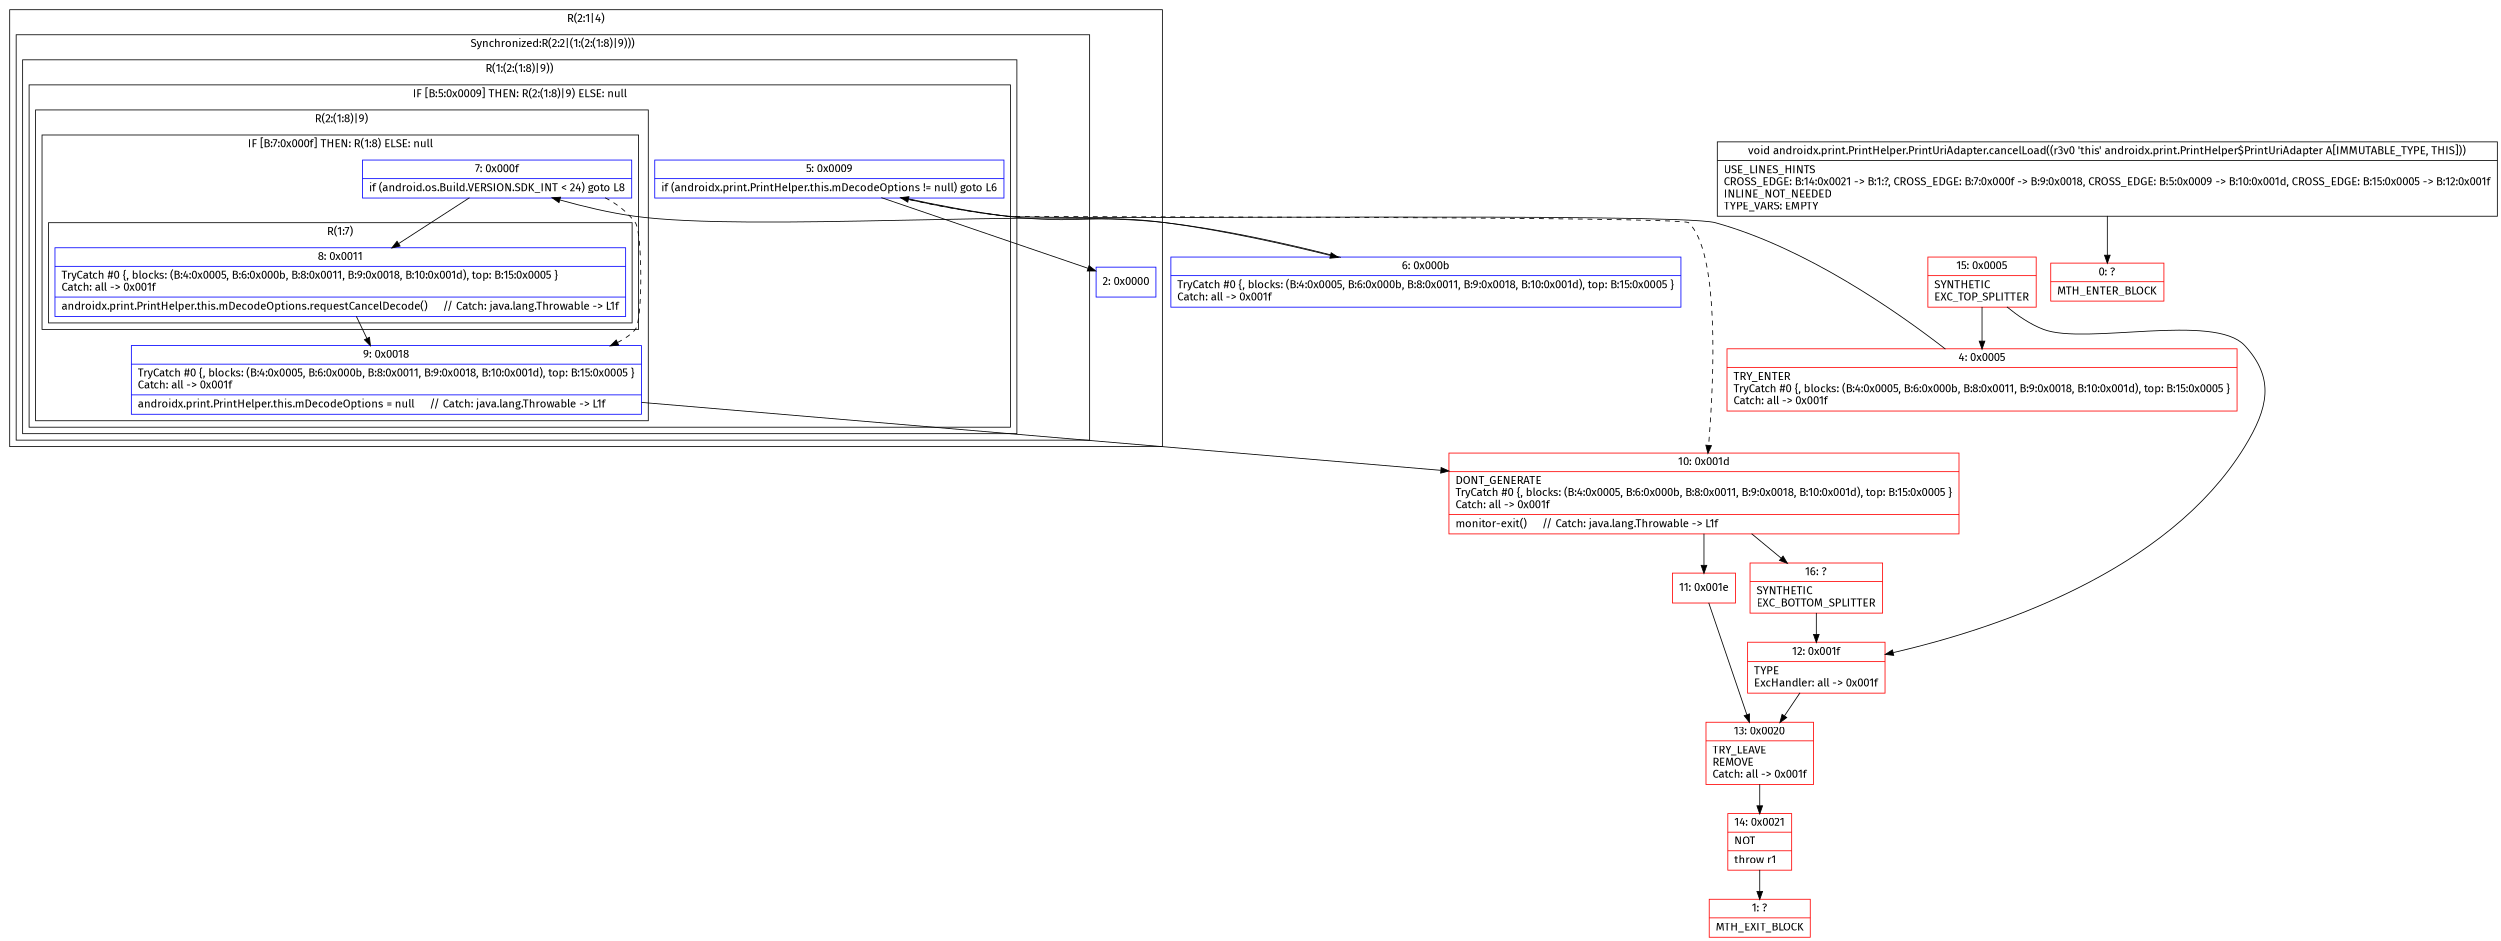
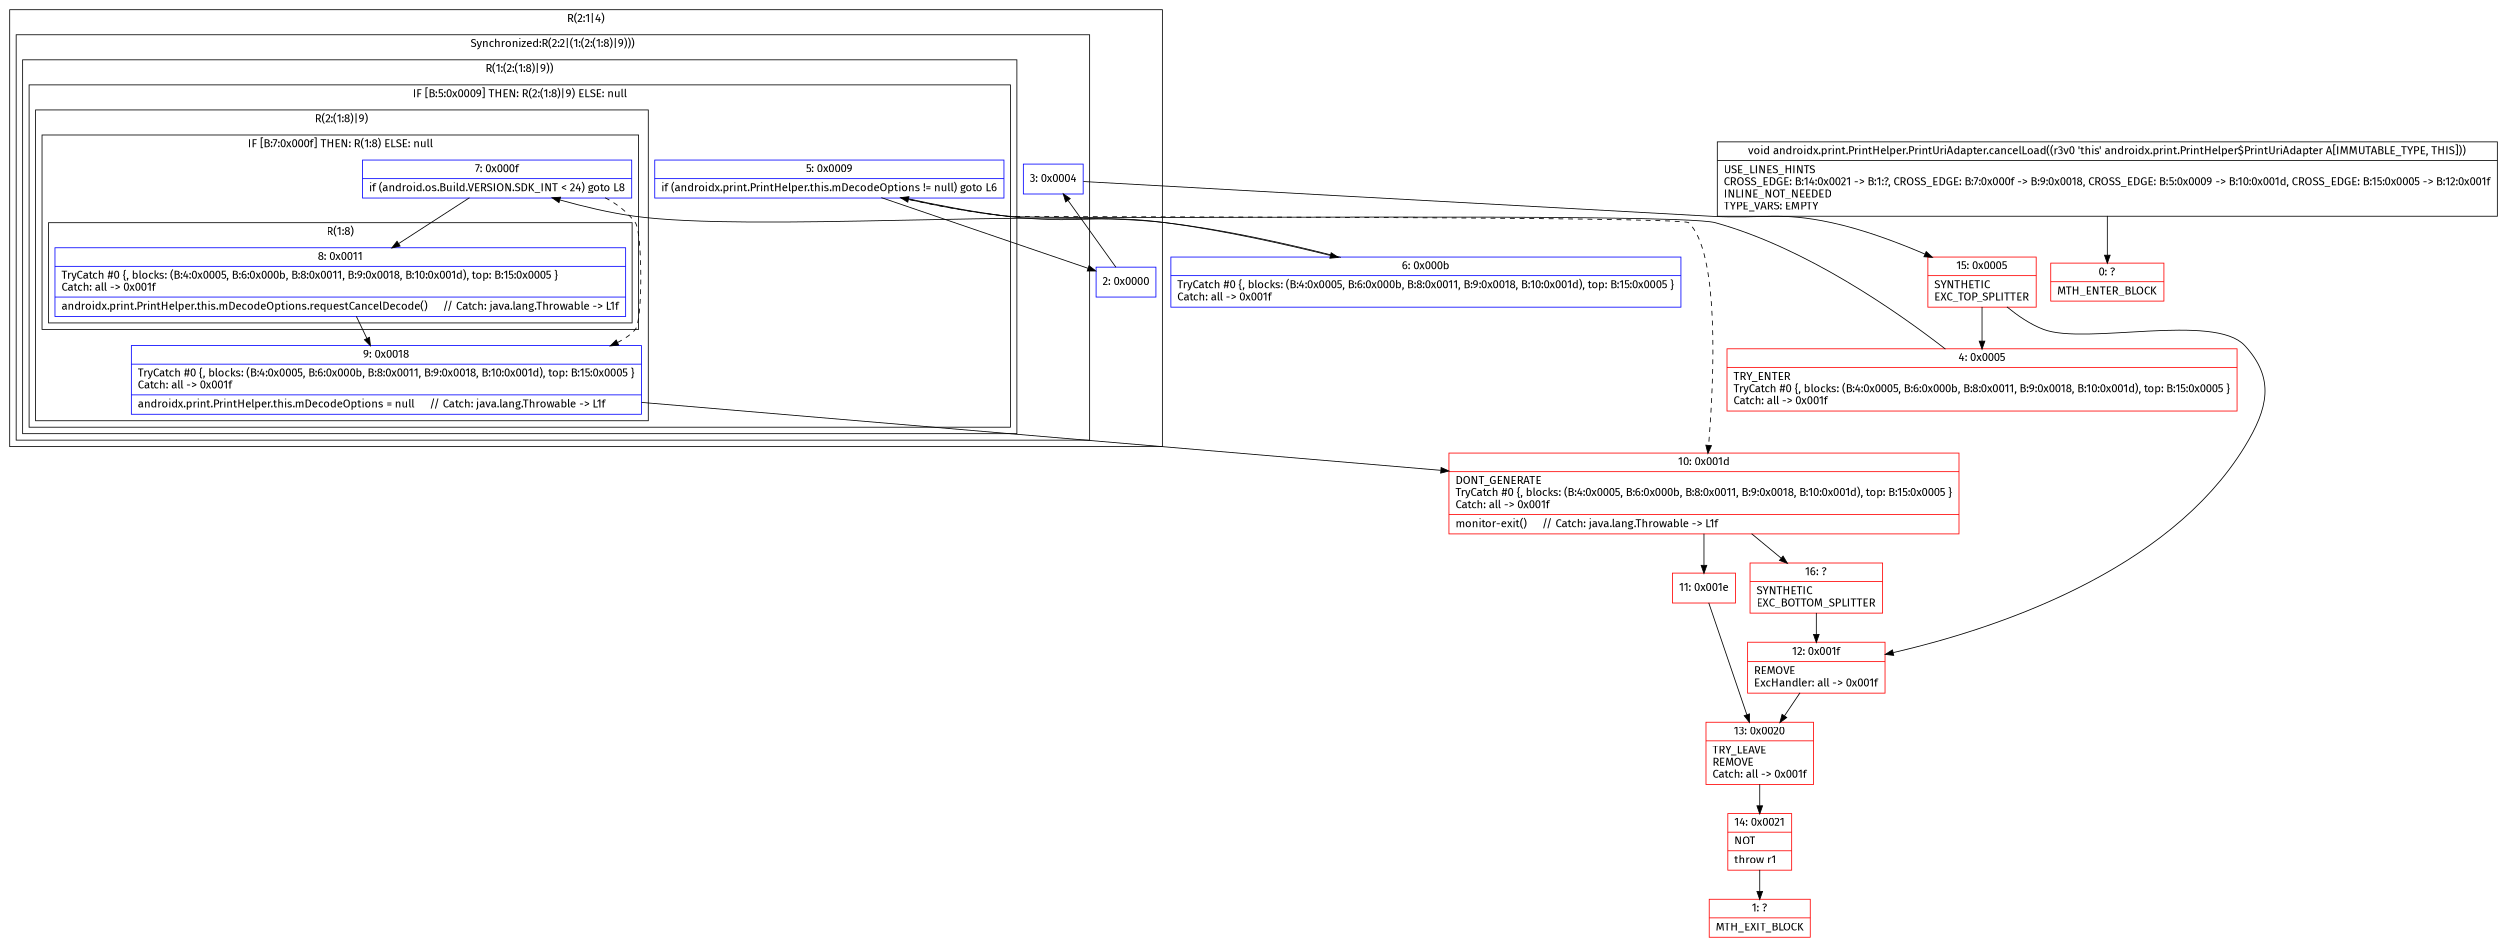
node "3: 0x0004": added
cluster "R(1:7)": label "R(1:7)" -> "R(1:8)"
node "12: 0x001f": text "TYPE" -> "REMOVE"
